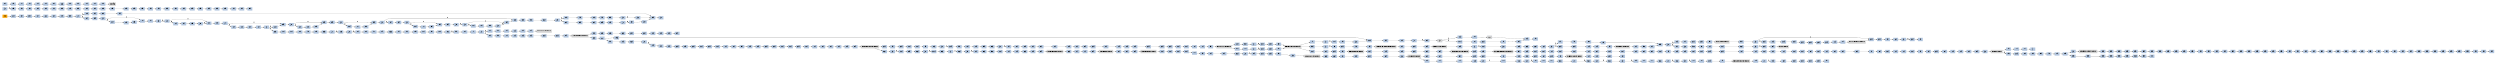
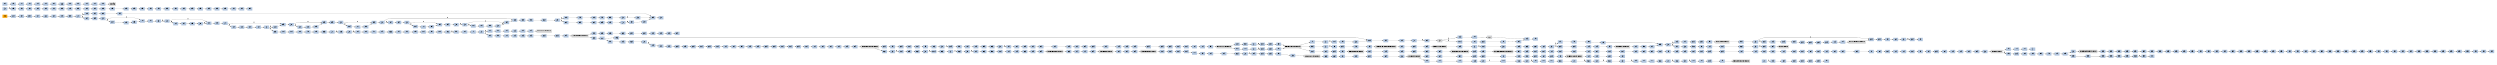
node "A-EXCEPT-HANDLER3-MSVCRT-DLL": label "A-EXCEPT-HANDLER3-MSVCRT-DLL" -> "A-EXCEPT-COMMODE3-MSVCRT-DLL"
node "testb": removed
